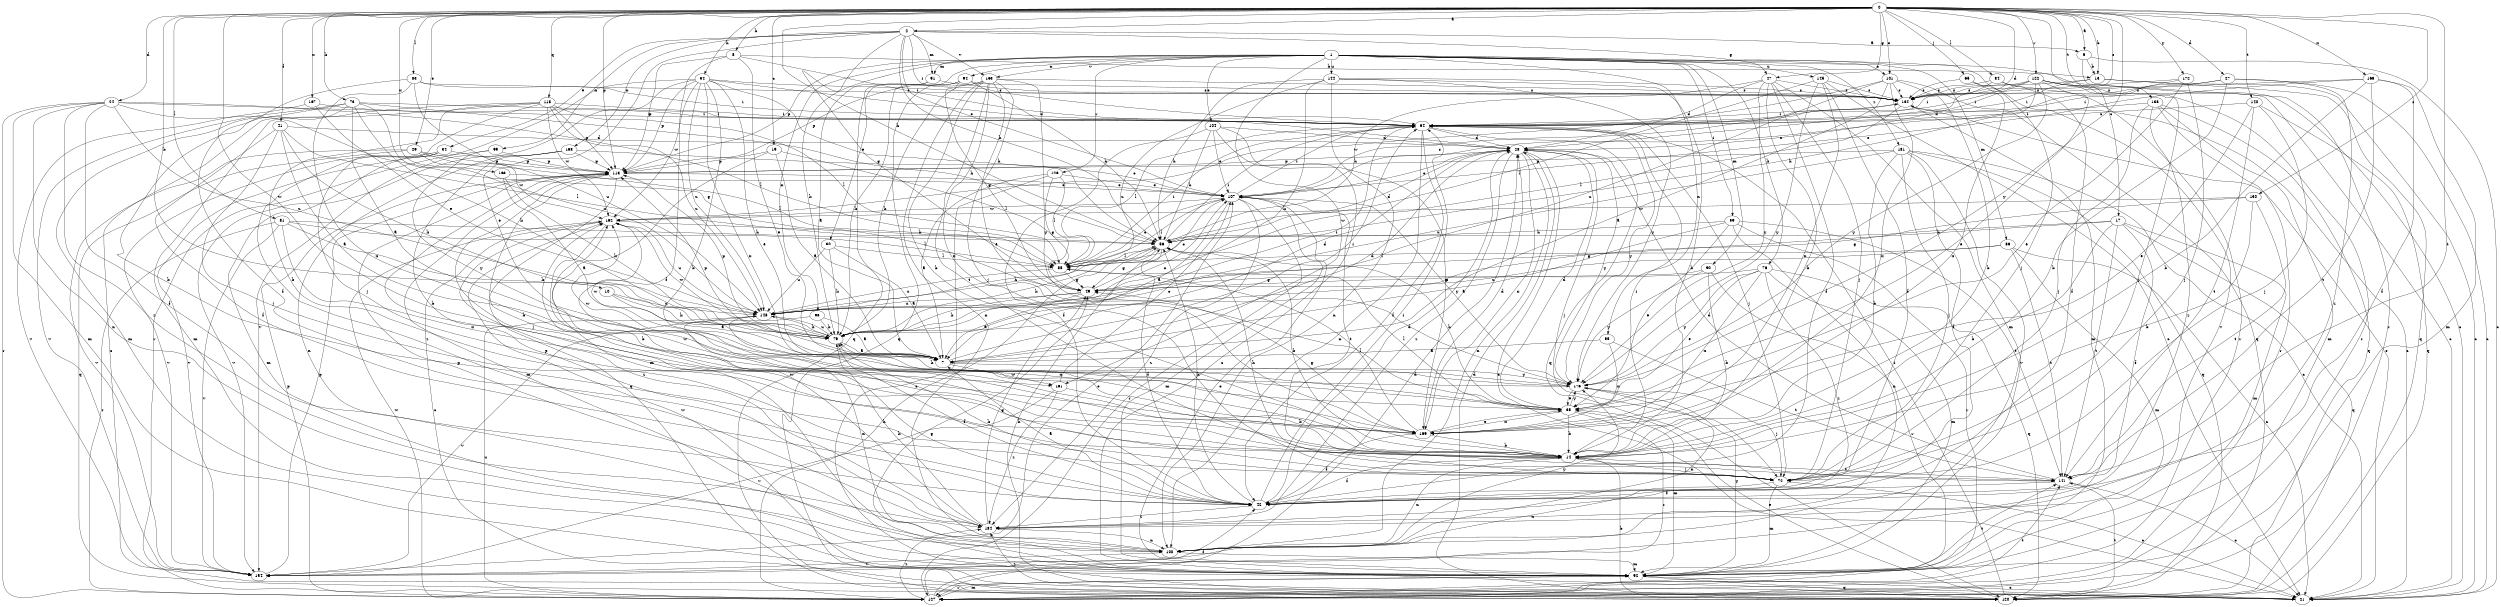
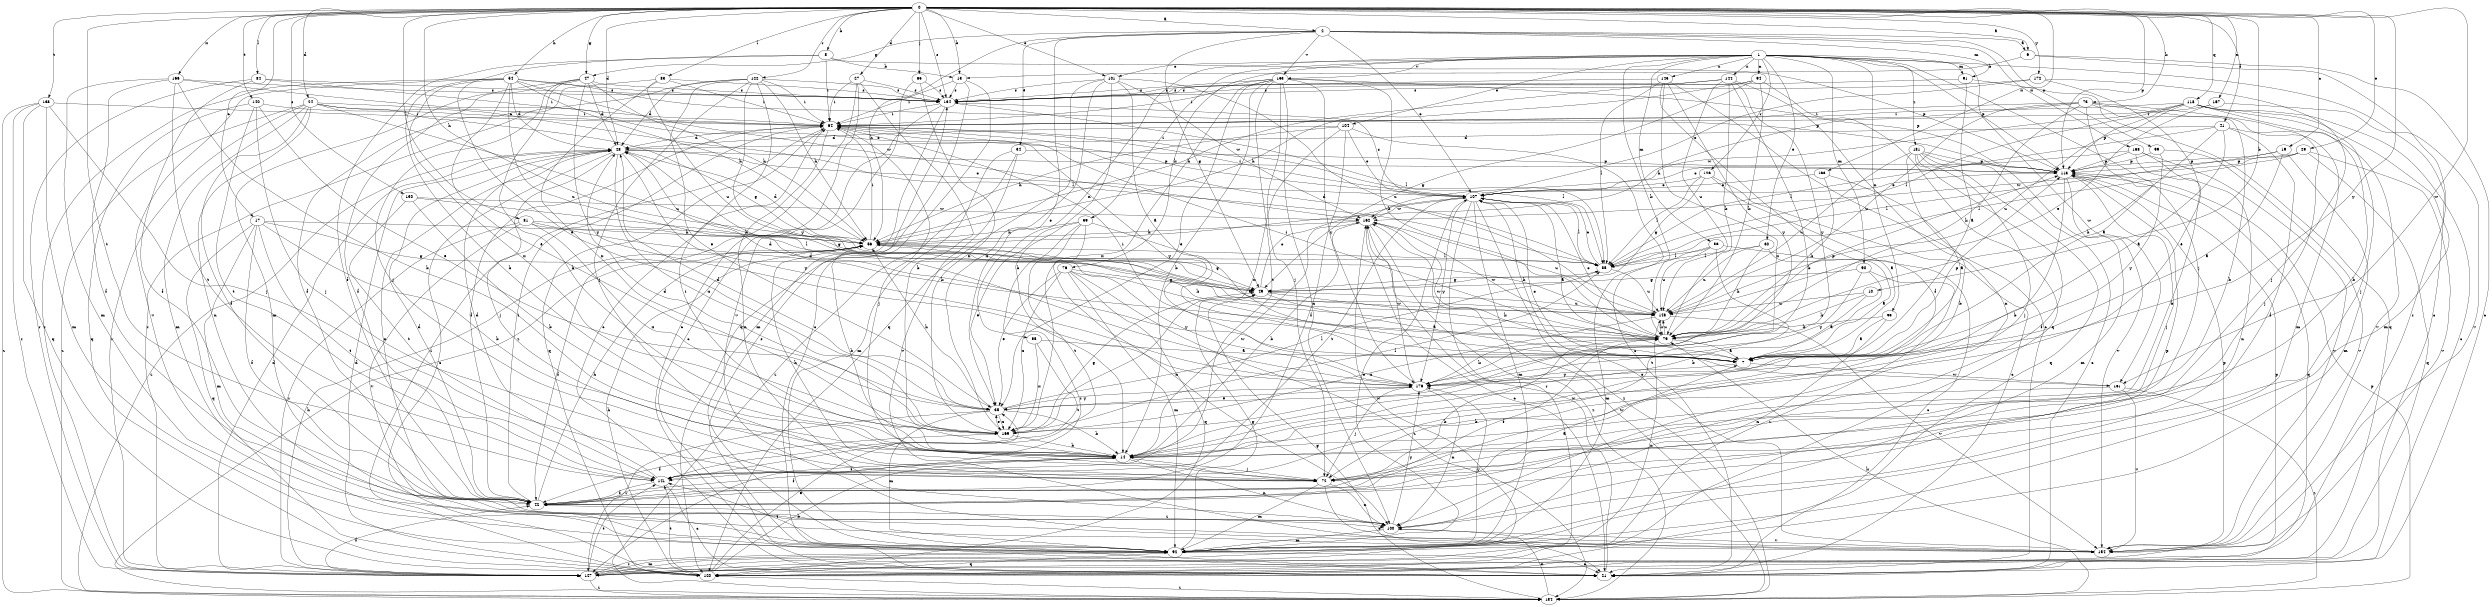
edge "2" -> "64": now "153" -> "64"
edge "85" -> "64": label "i" -> "d"
edge "42" -> "184": now "42" -> "100"
